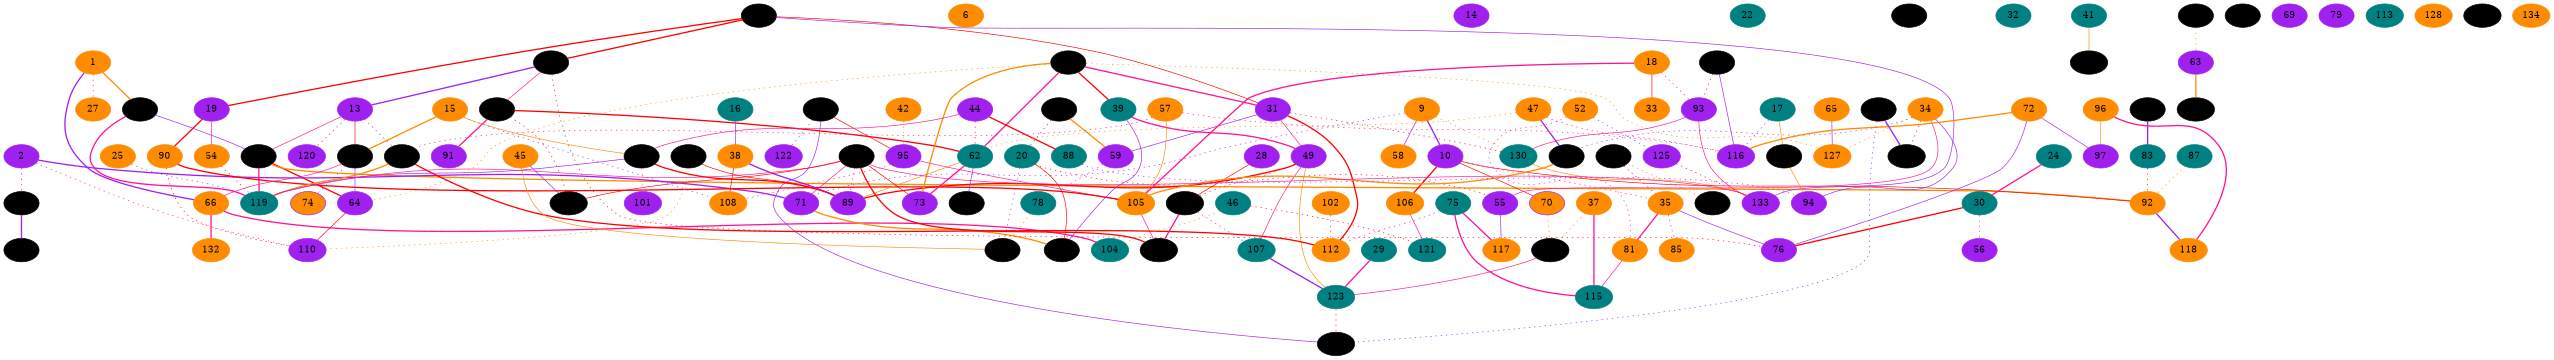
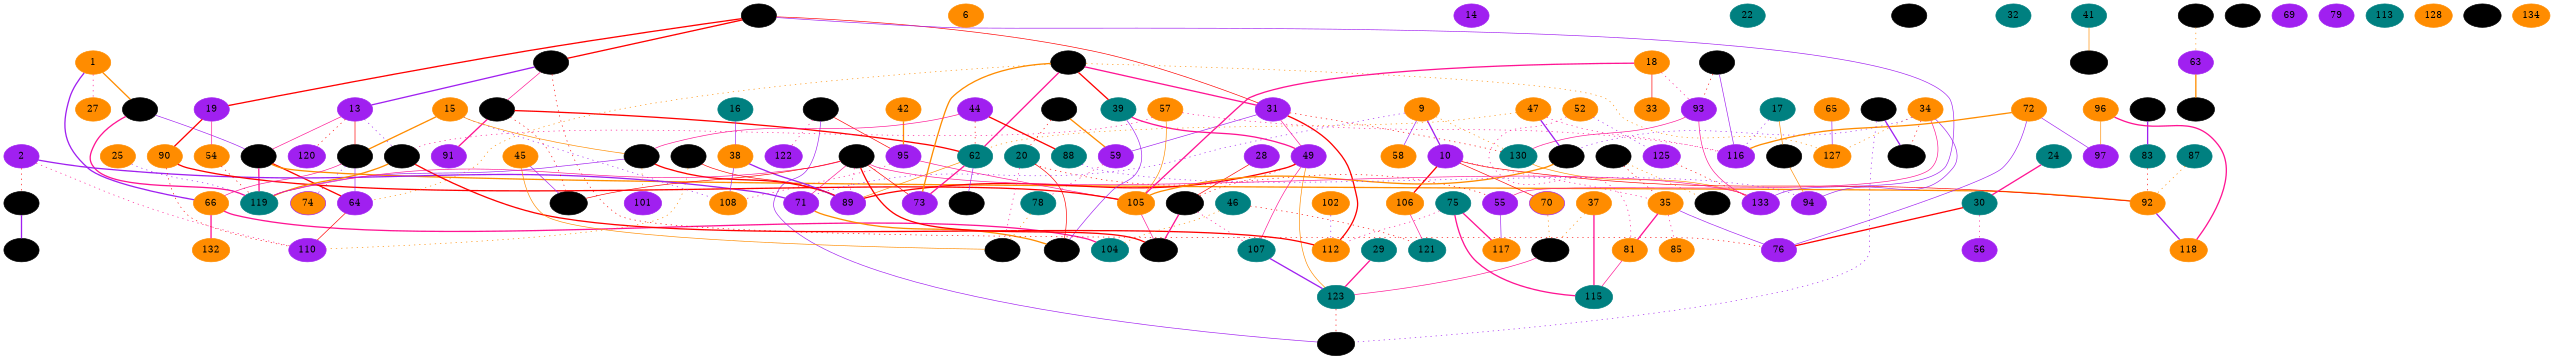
edge "42" -- "95": style dotted -> bold
edge "38" -- "108": color red -> purple
